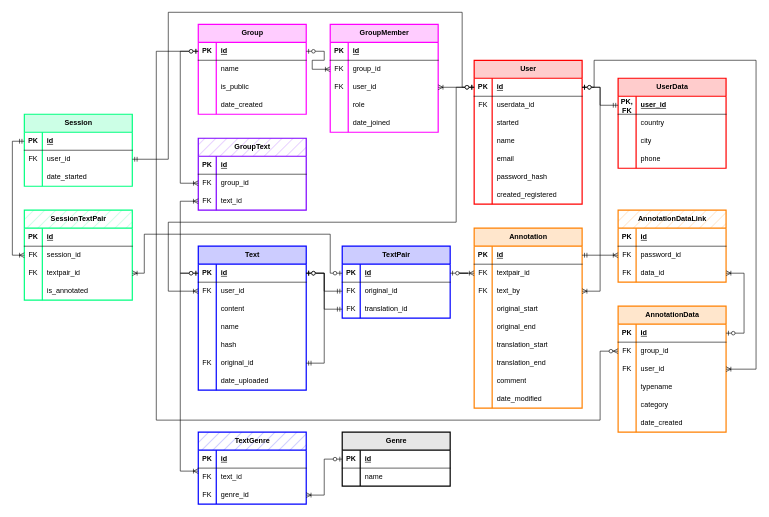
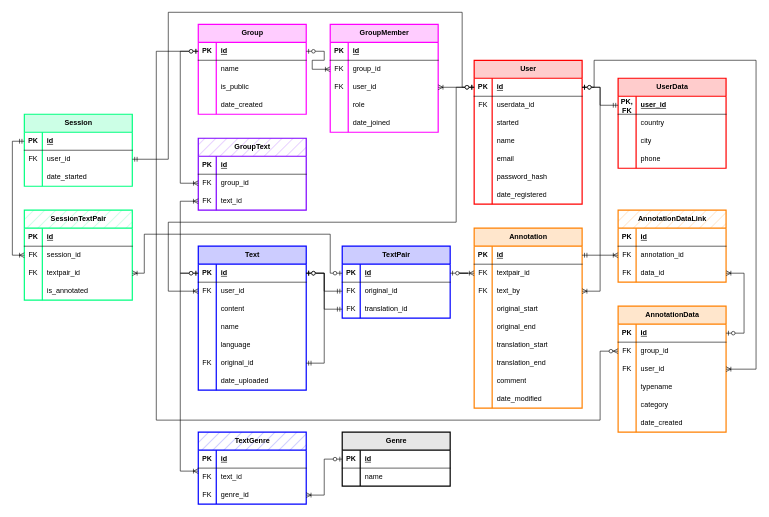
node "created_registered": label "created_registered" -> "date_registered"
node "password_id": label "password_id" -> "annotation_id"
node "hash": label "hash" -> "language"
